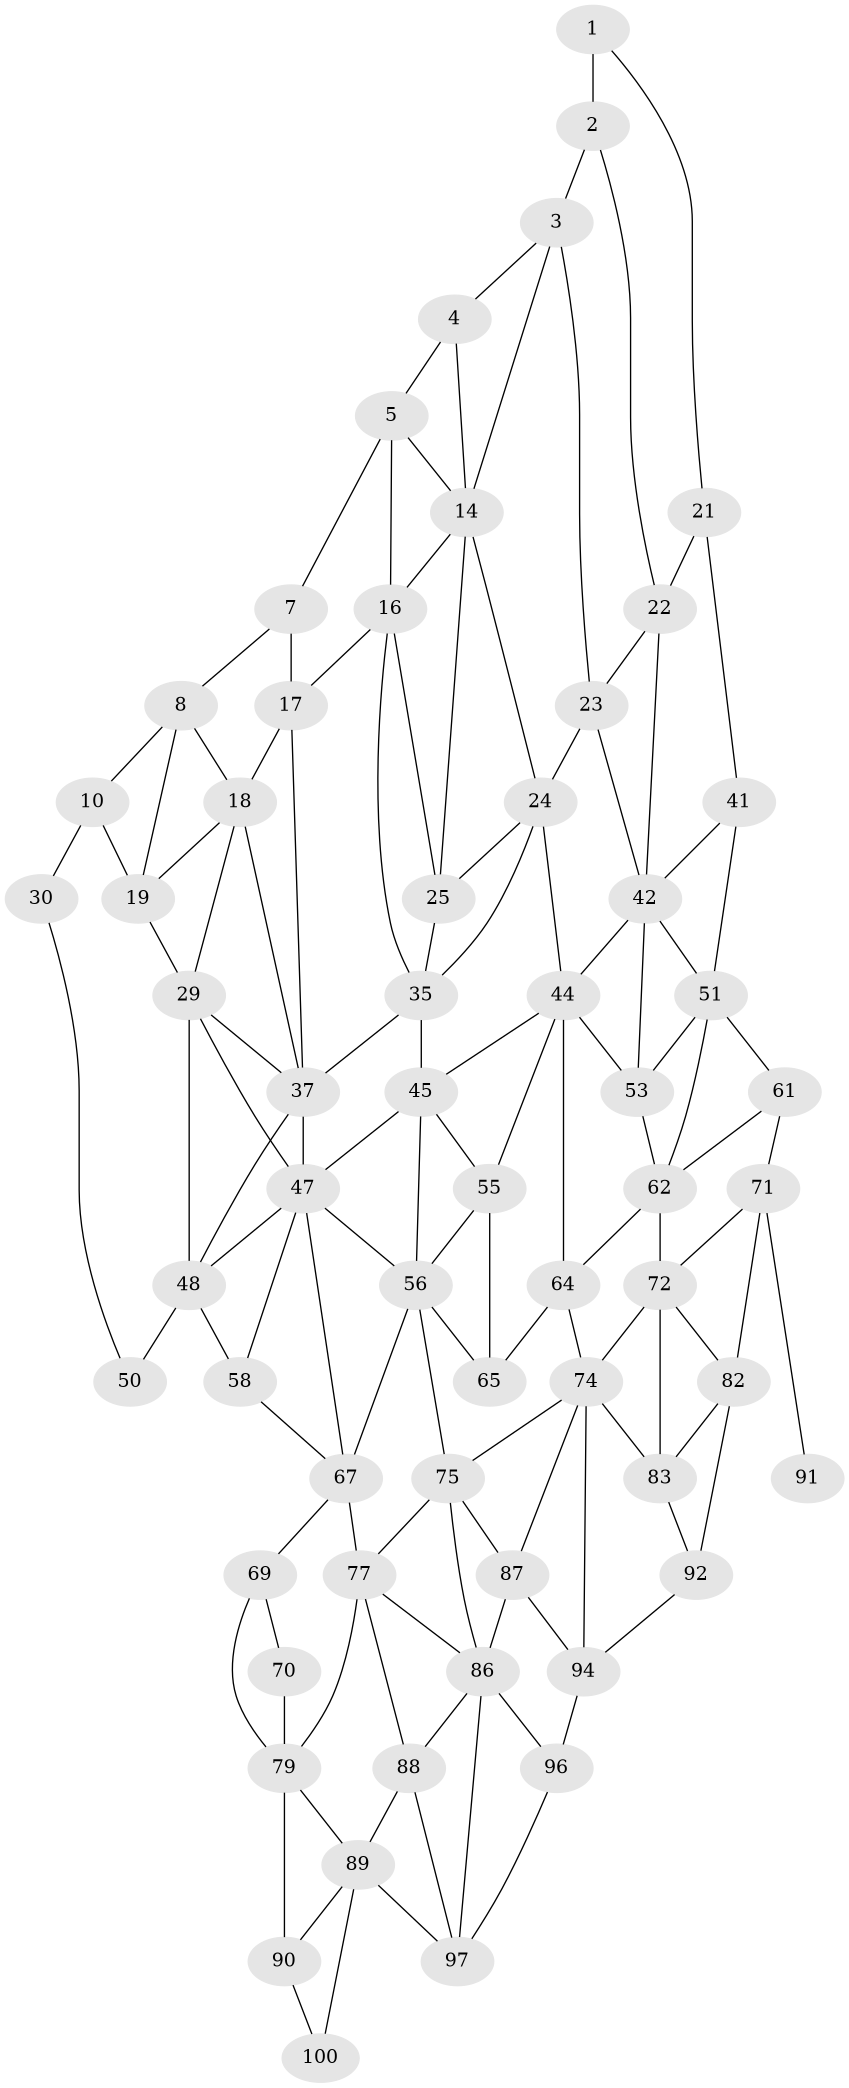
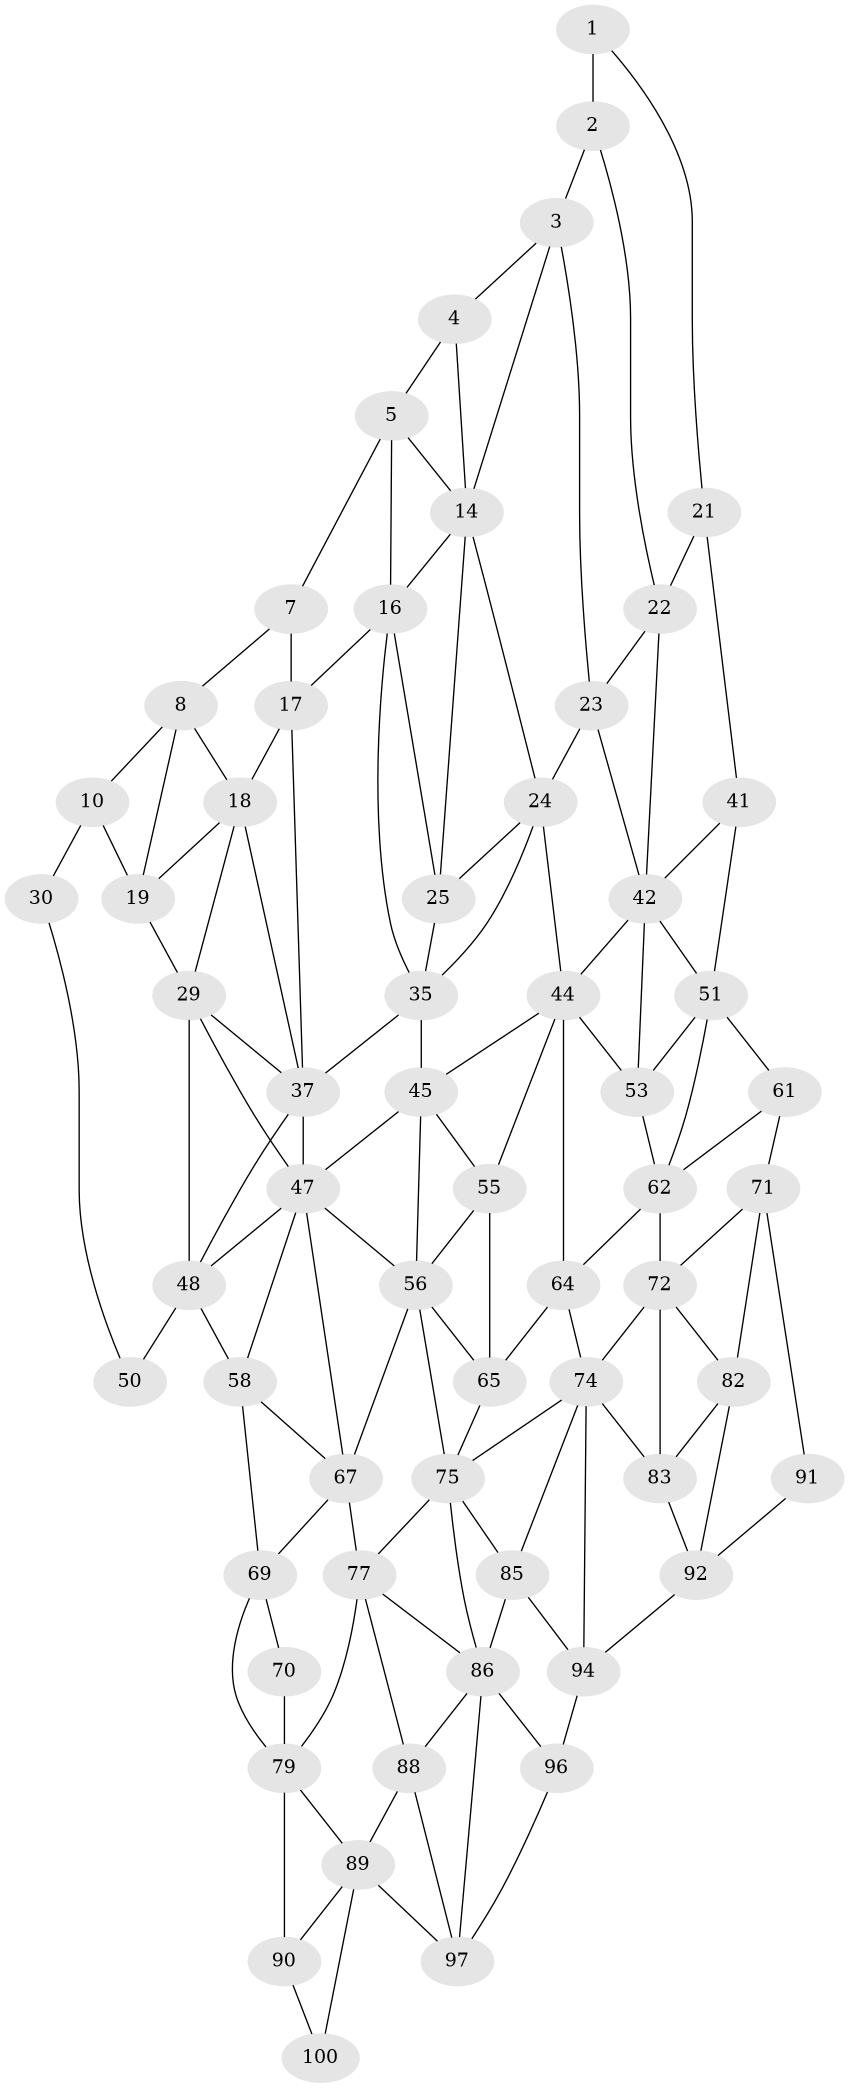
edge "65" -- "75": added
edge "58" -- "69": added
edge "91" -- "92": added
node "87": label "87" -> "85"
